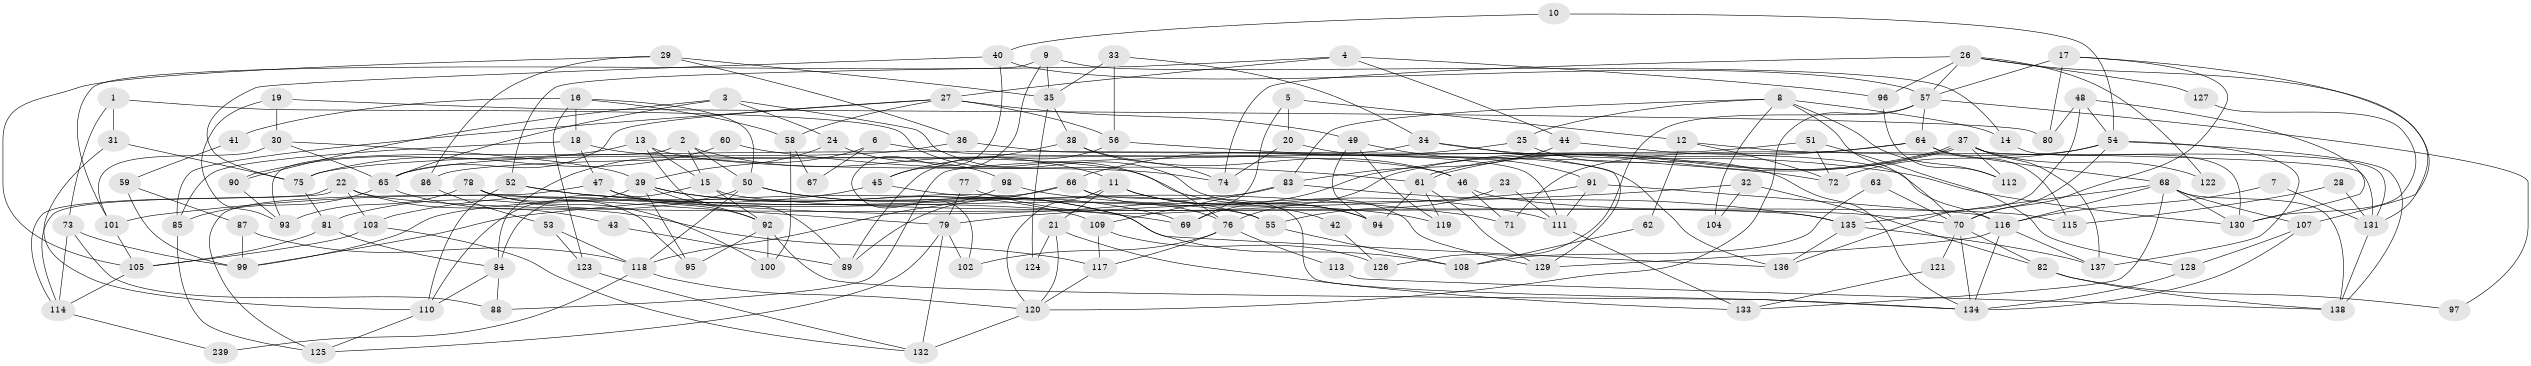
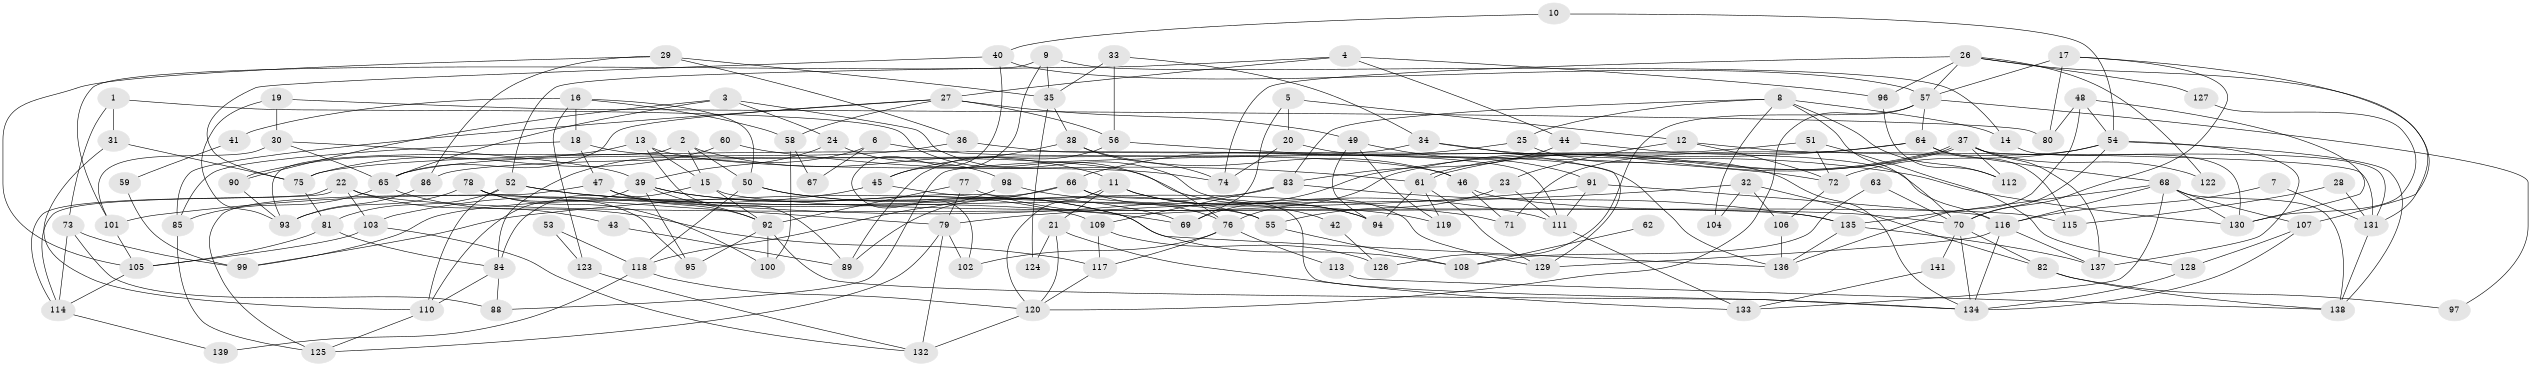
edge "12" -- "62": now "12" -- "23"
edge "50" -- "81": now "52" -- "81"
edge "77" -- "92": added
edge "86" -- "53": now "86" -- "93"
node "87": removed
node "106": added
node "121": label "121" -> "141"
node "239": label "239" -> "139"
